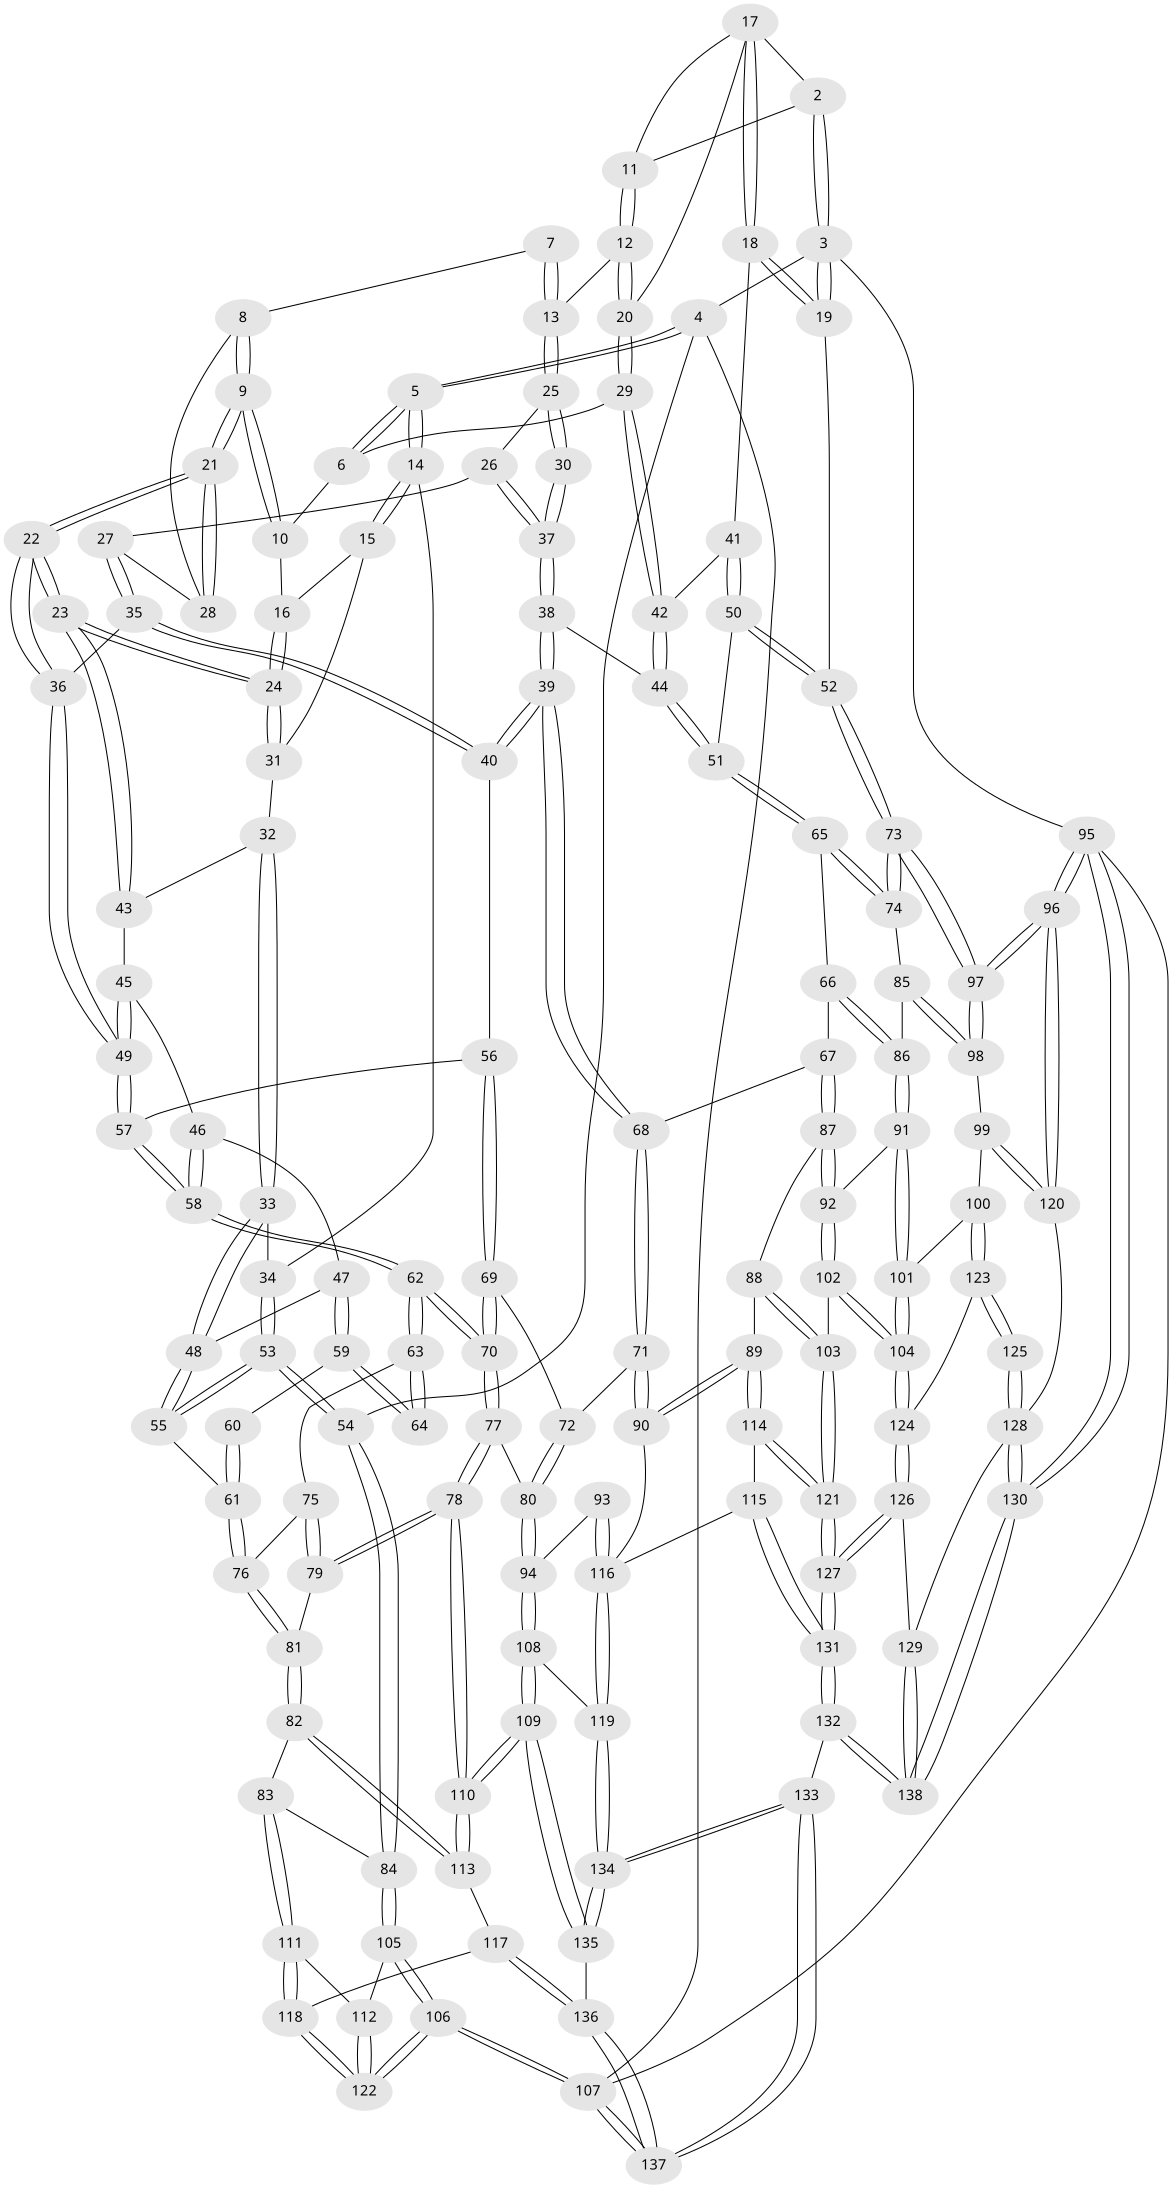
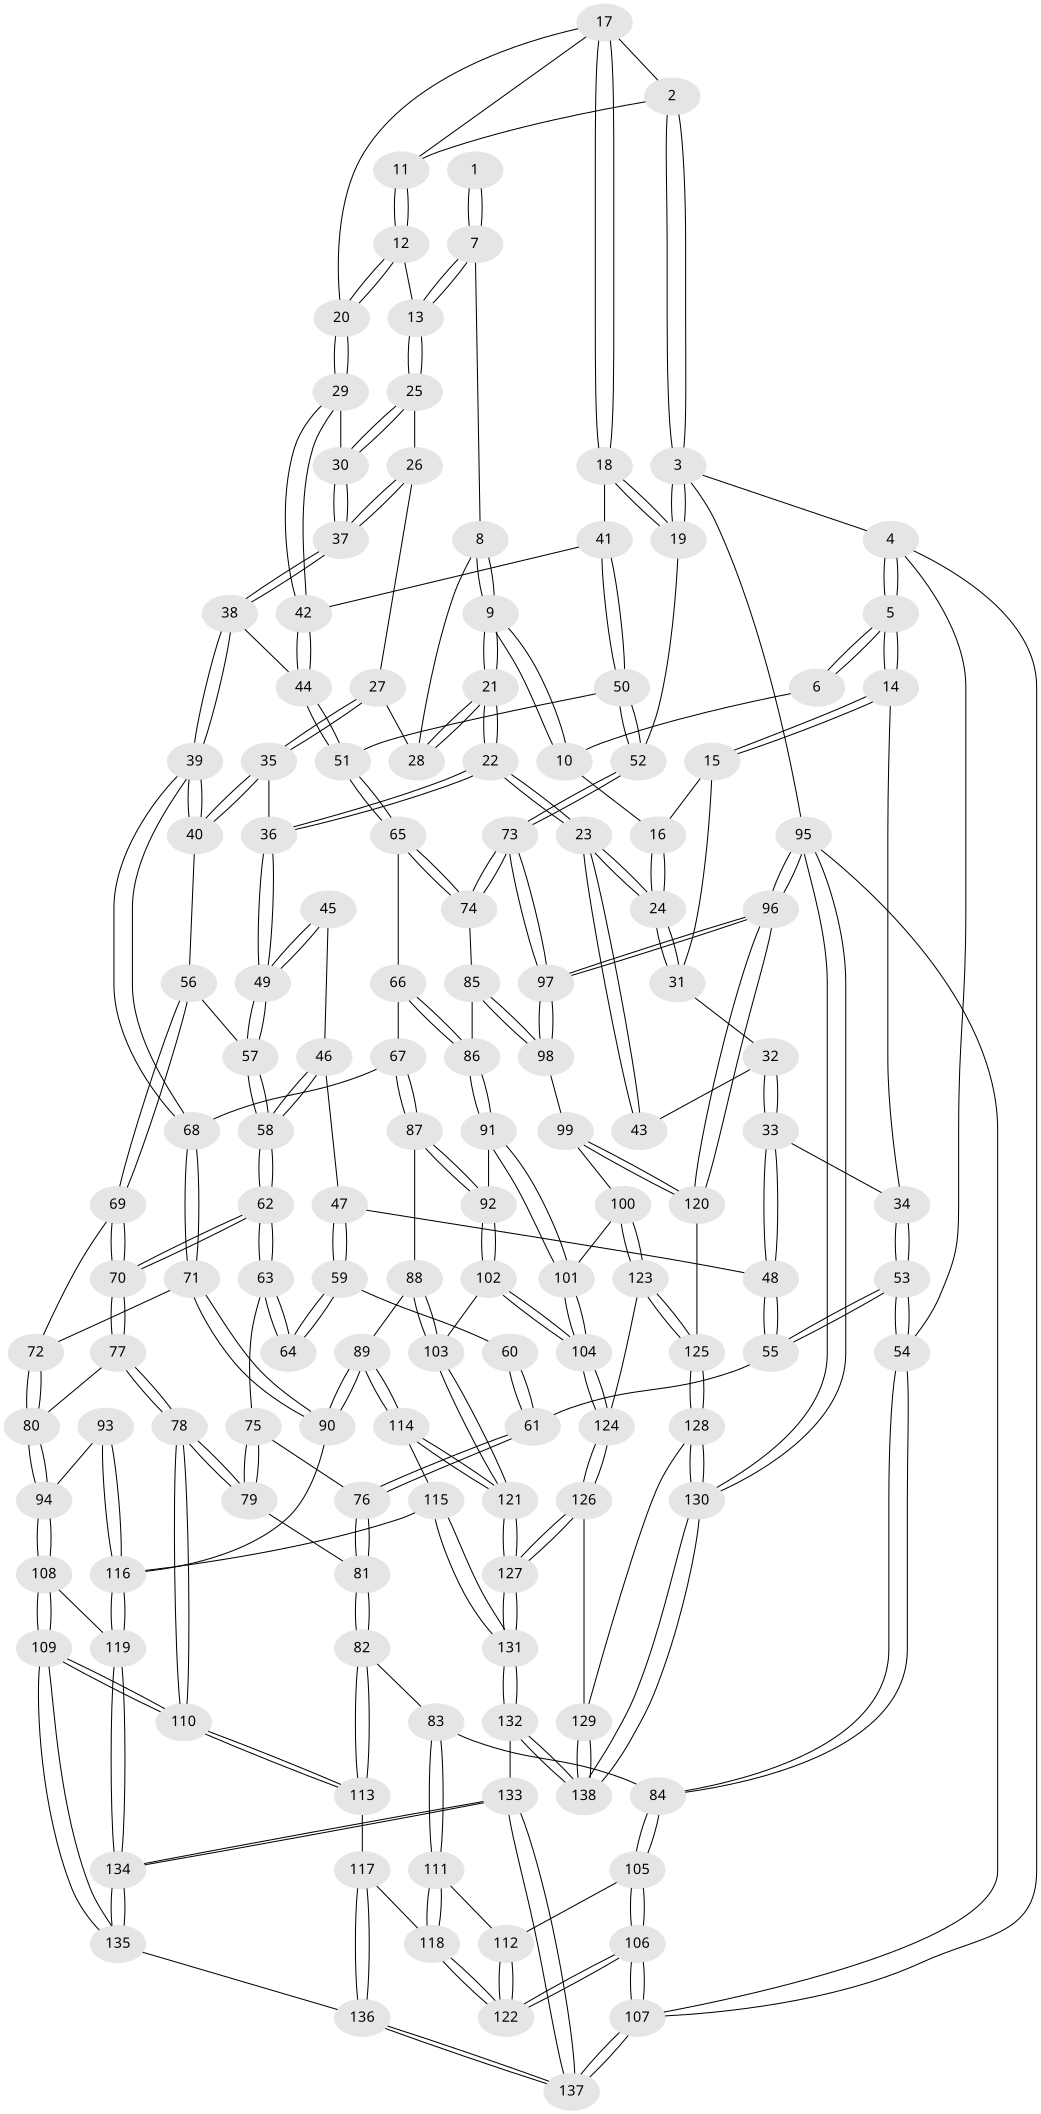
node "1": added
edge "29" -- "6": now "29" -- "30"
edge "43" -- "45": removed
edge "120" -- "128": now "120" -- "125"
